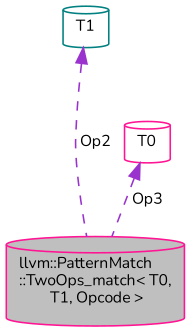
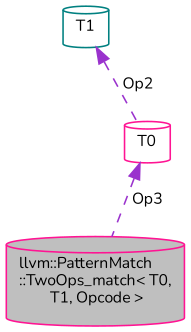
edge "llvm::PatternMatch ::TwoOps_match< T0, T1, Opcode >" -> "T1": now "T0" -> "T1"
